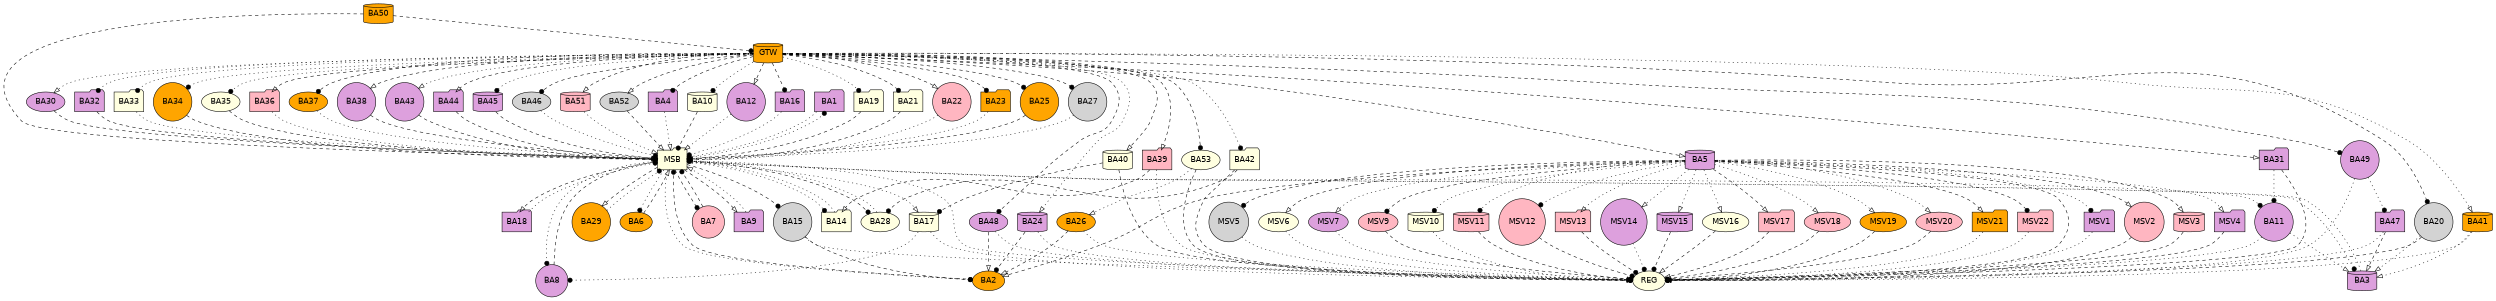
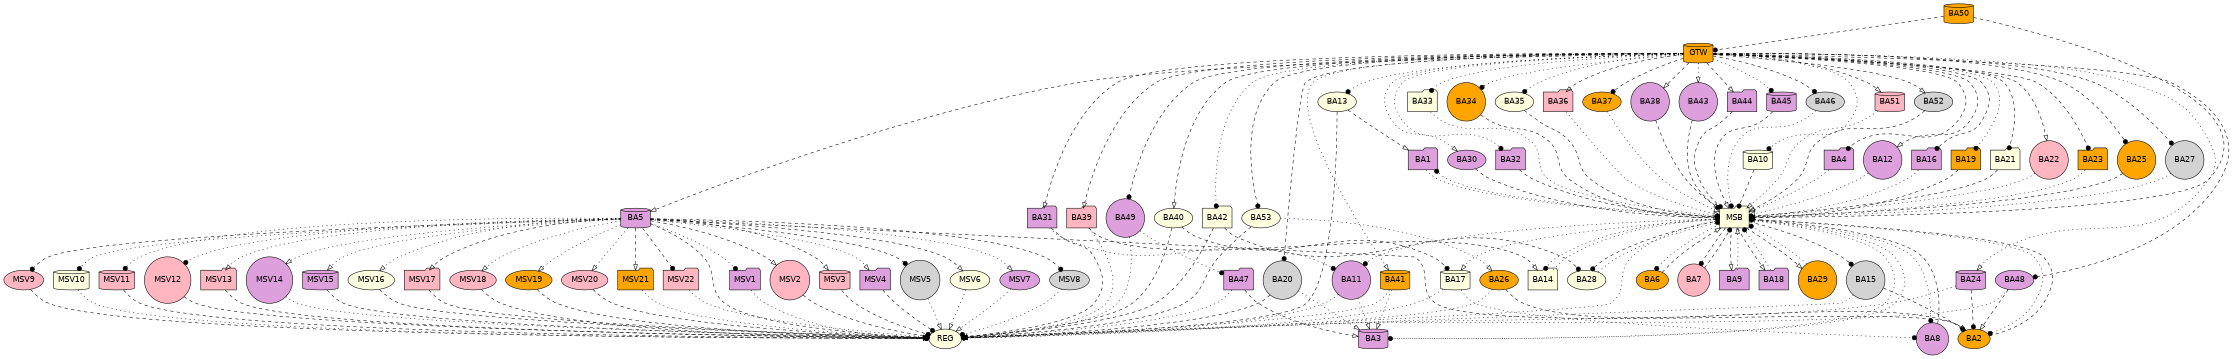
node "BA19": fillcolor lightyellow -> orange
node "BA13": added
node "BA40": shape cylinder -> ellipse
node "MSV8": added
